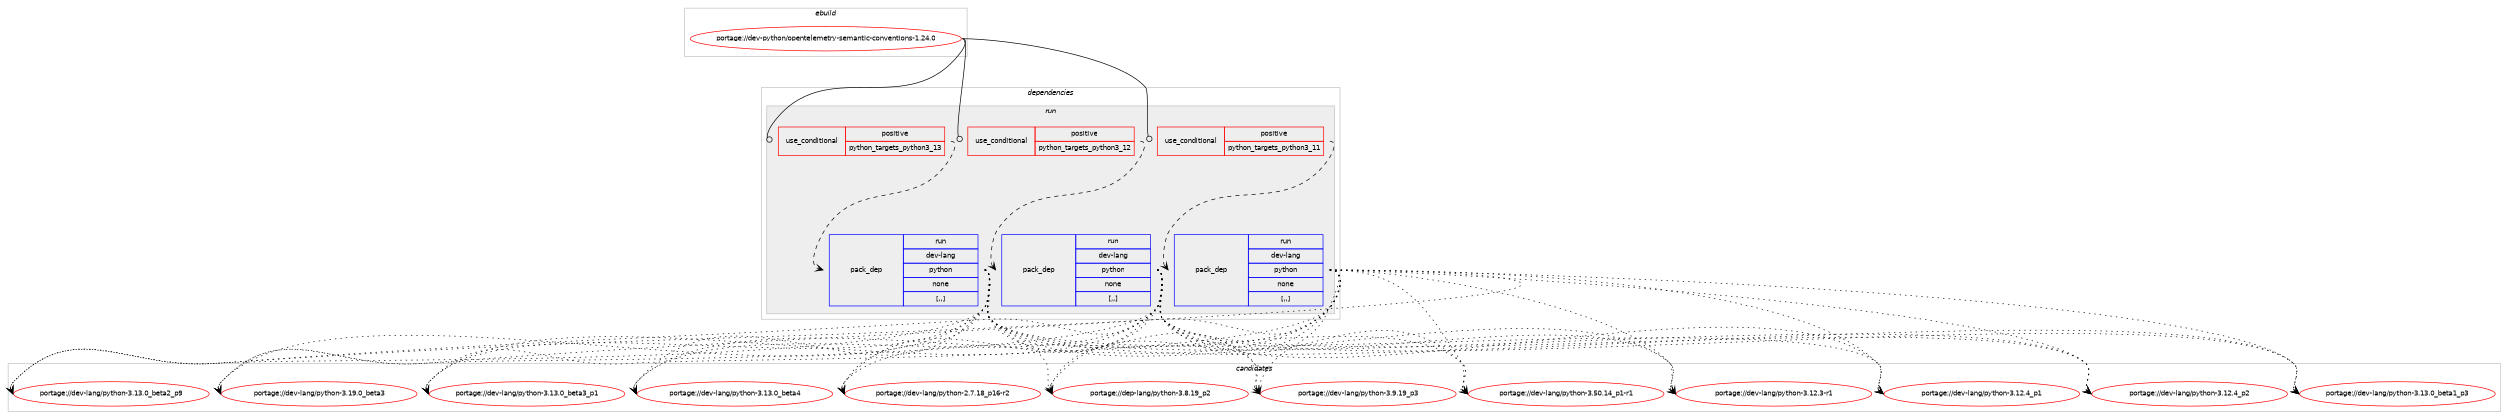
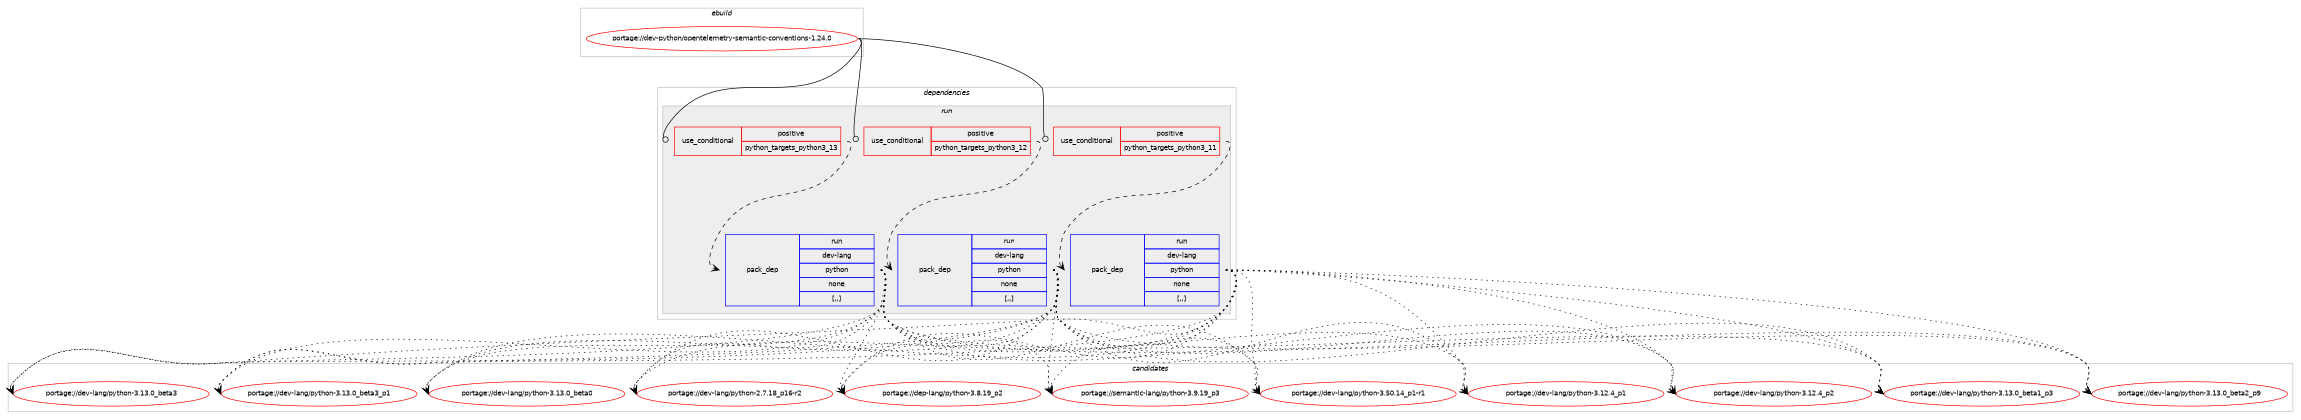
node "portage://dev-lang/python-3.19.0_beta3": label "portage://dev-lang/python-3.19.0_beta3" -> "portage://dev-lang/python-3.13.0_beta3"
node "portage://dev-lang/python-3.13.0_beta4": label "portage://dev-lang/python-3.13.0_beta4" -> "portage://dev-lang/python-3.13.0_beta0"
node "portage://dev-lang/python-3.9.19_p3": label "portage://dev-lang/python-3.9.19_p3" -> "portage://semantic-lang/python-3.9.19_p3"
node "portage://dev-lang/python-3.12.3-r1": removed
